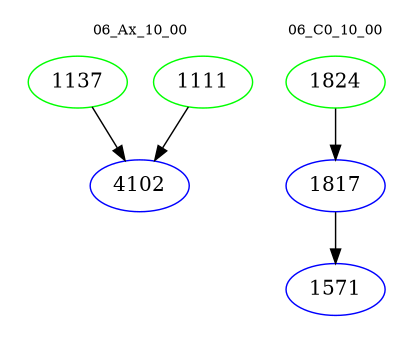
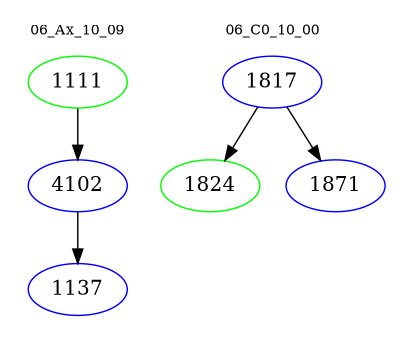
cluster "06_Ax_10_00": label "06_Ax_10_00" -> "06_Ax_10_09"
node "1137": color green -> blue
edge "1137" -> "4102": reversed
edge "1824" -> "1817": reversed
node "1571": label "1571" -> "1871"
